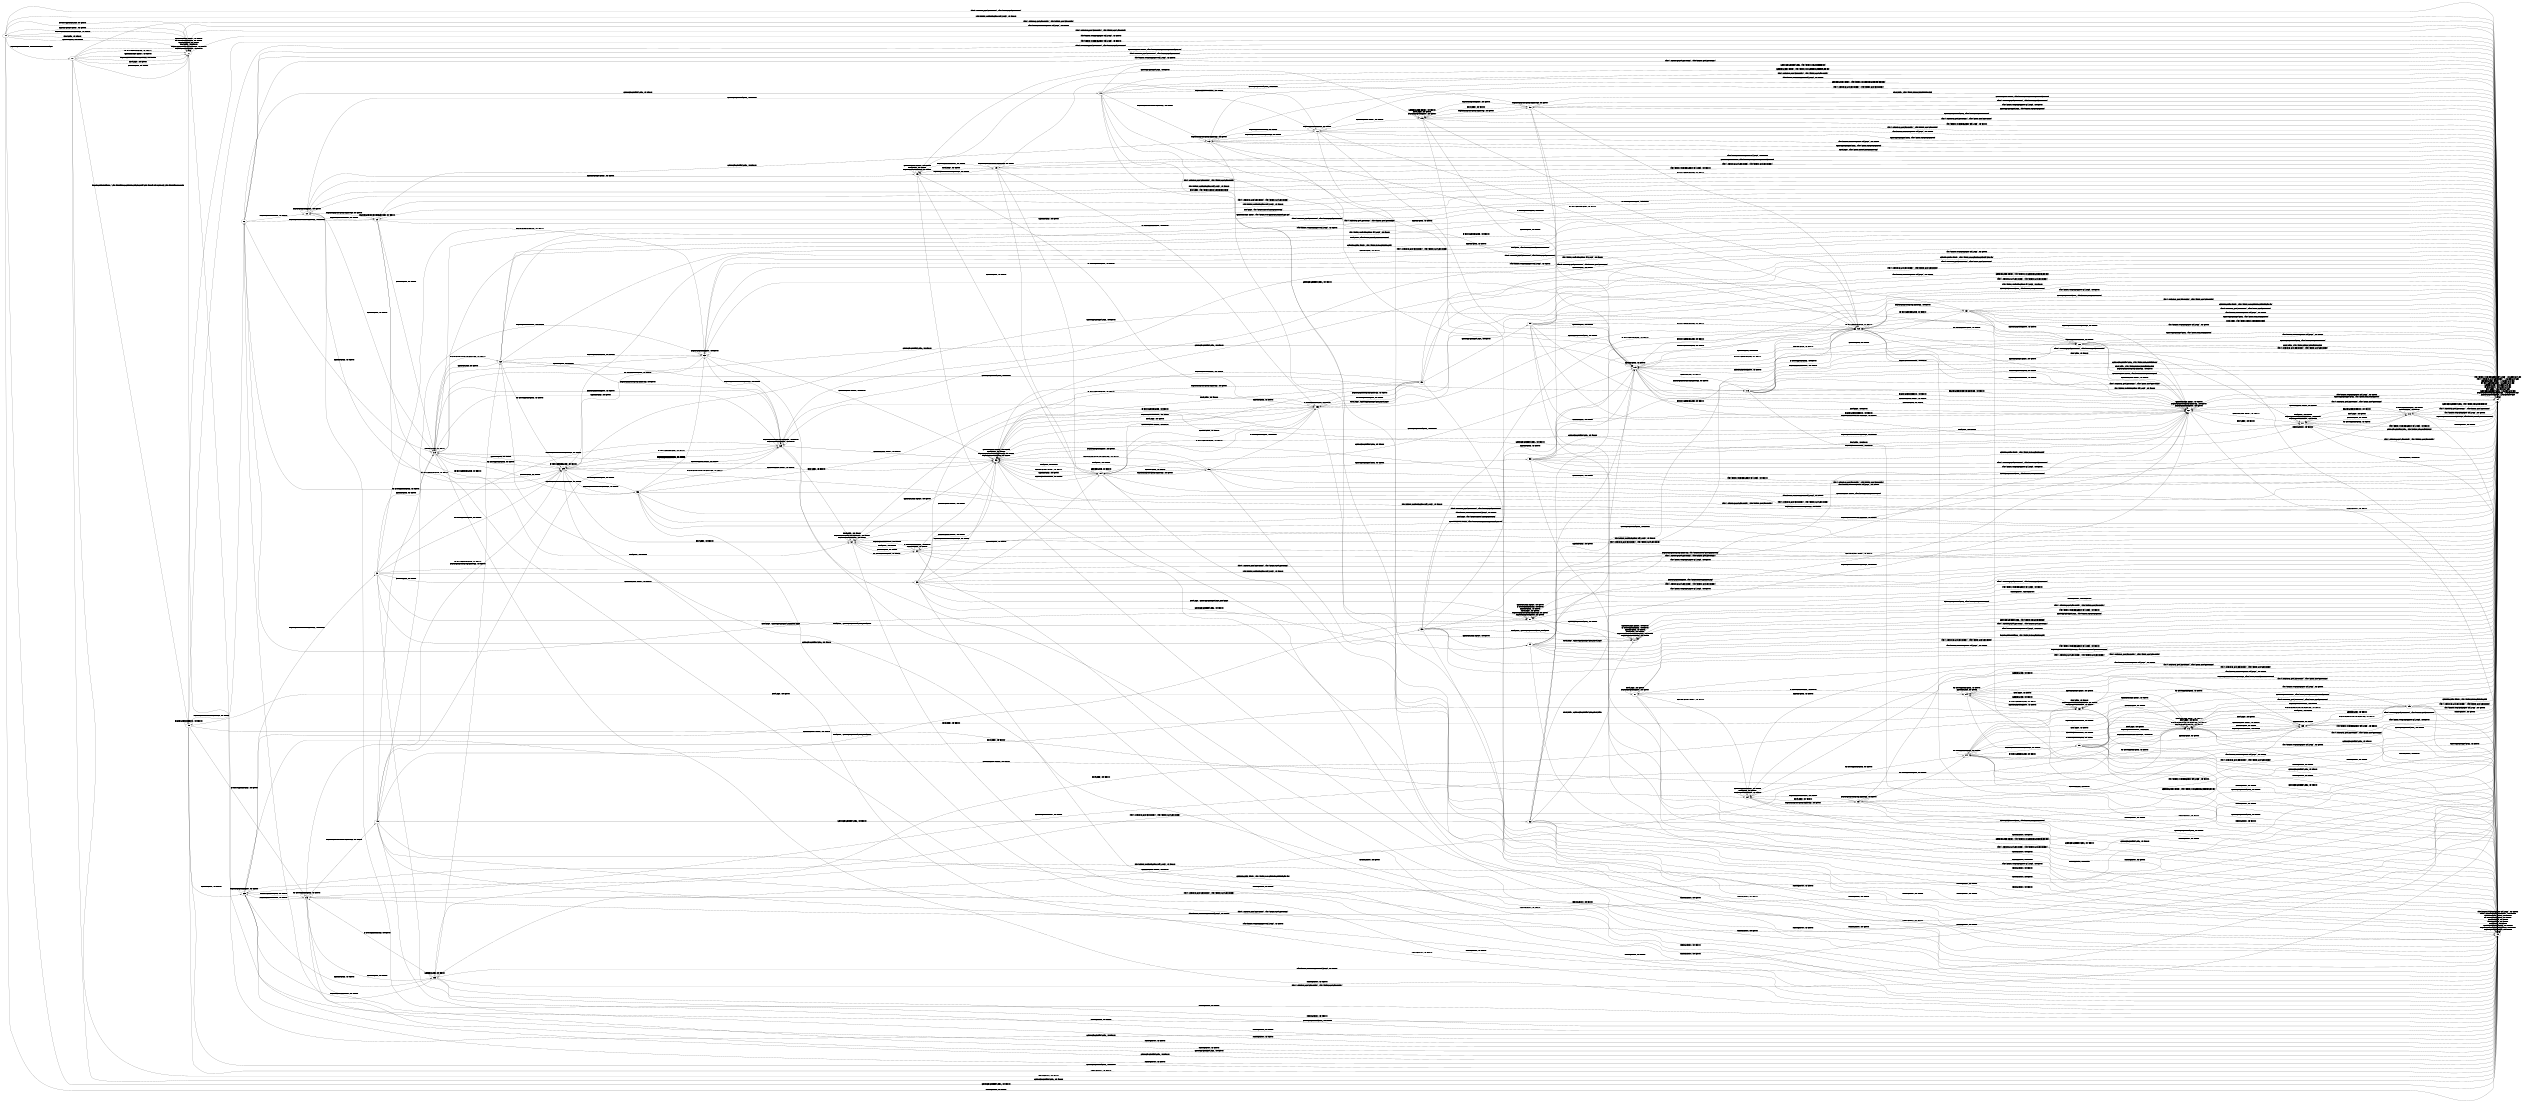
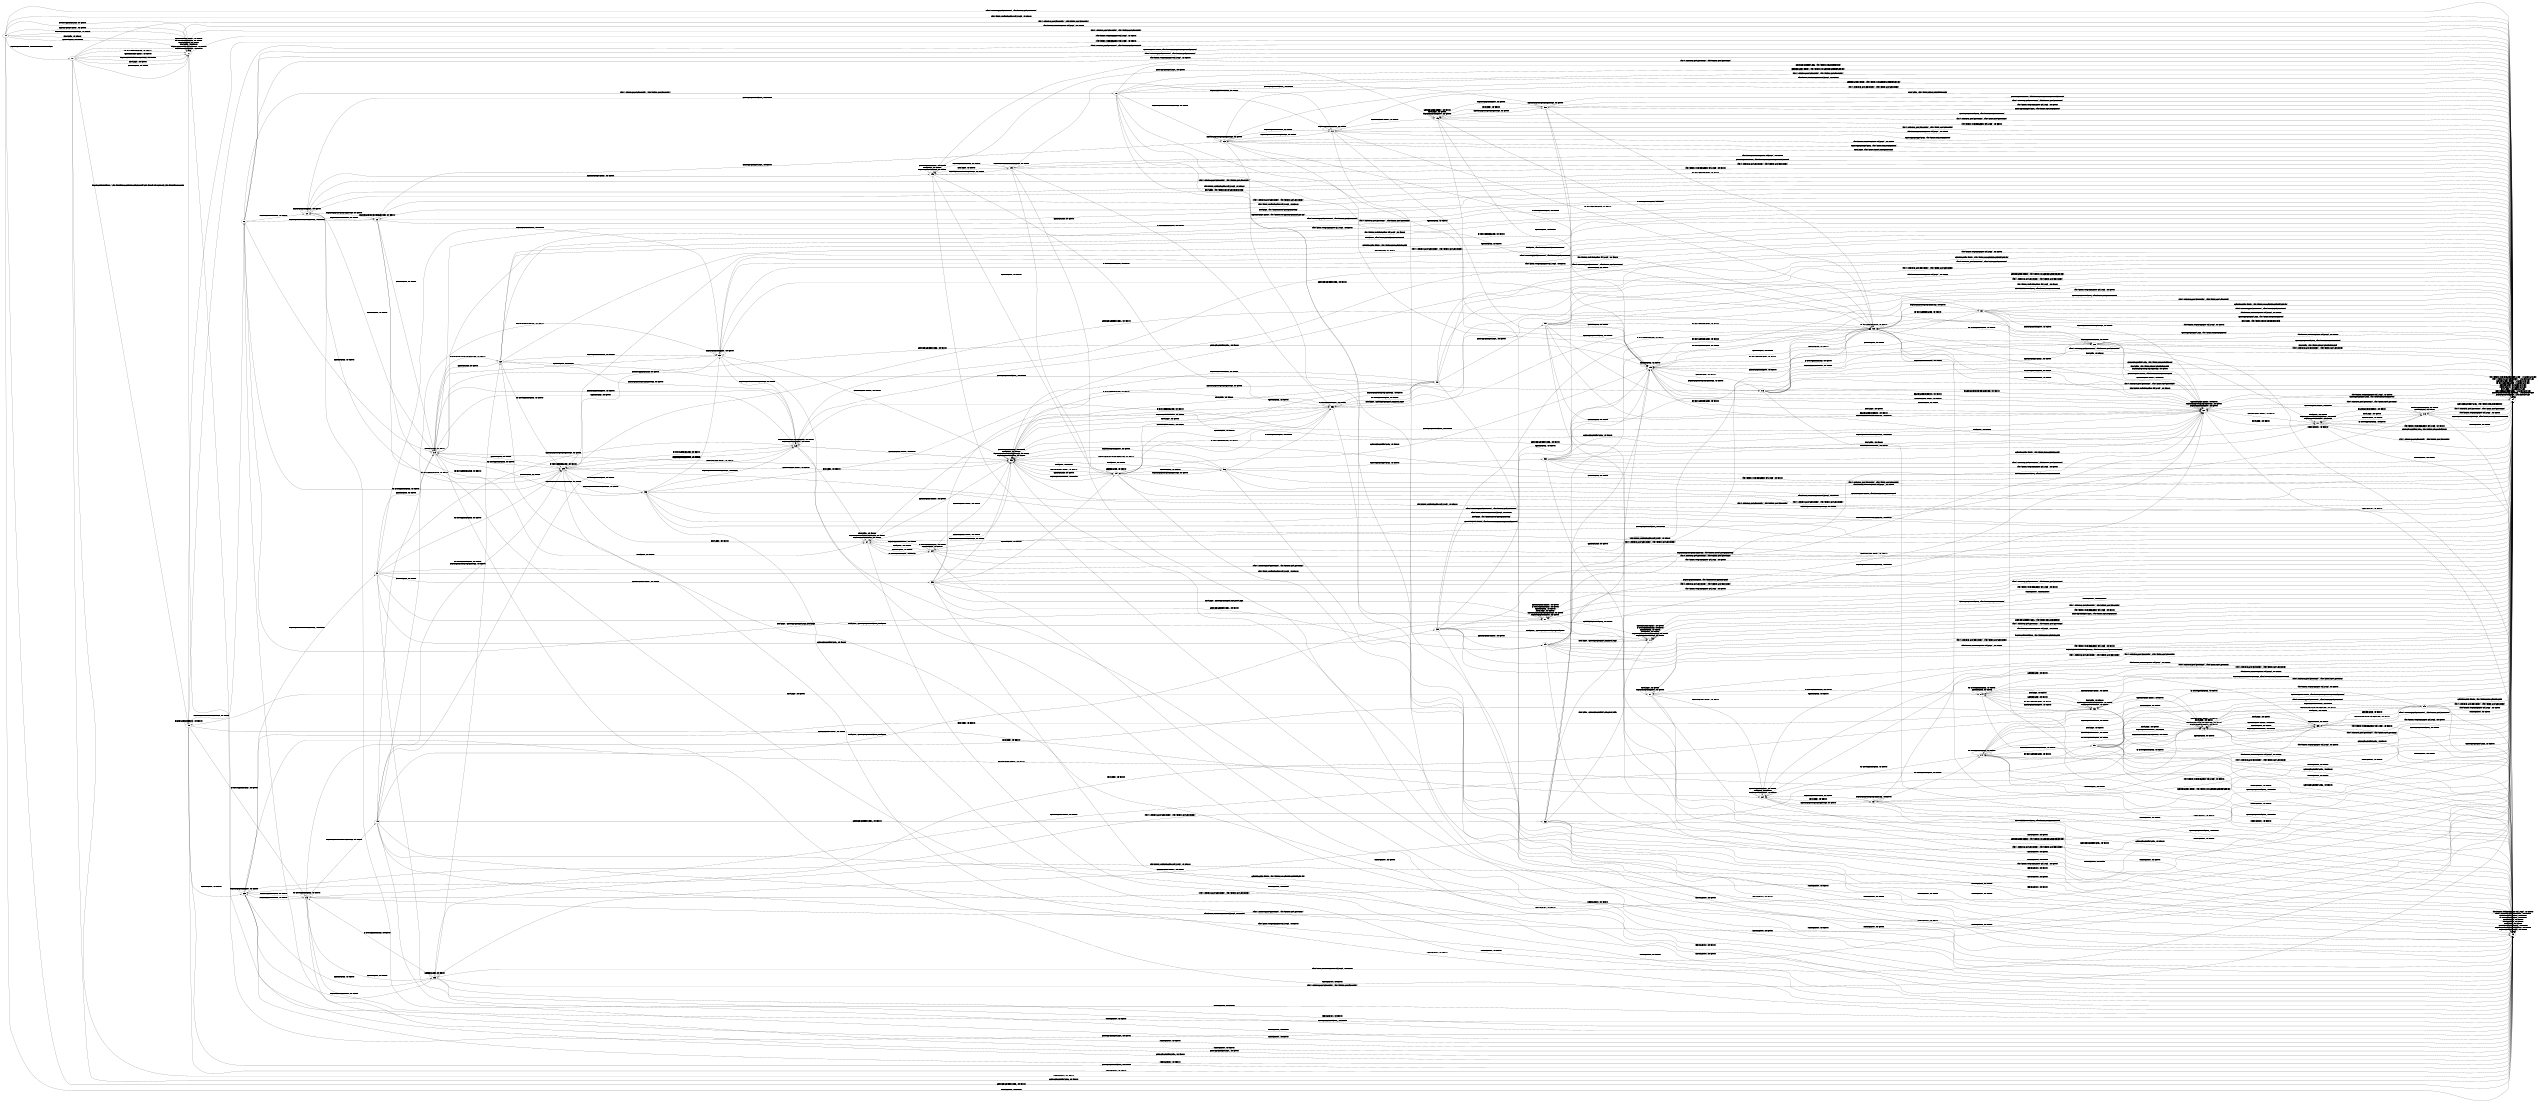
edge "s6" -> "s10": label "CHANGE_CIPHER_SPEC / TIMEOUT" -> "Alert(WARNING,CLOSE_NOTIFY) / Alert(FATAL,CLOSE_NOTIFY)"
